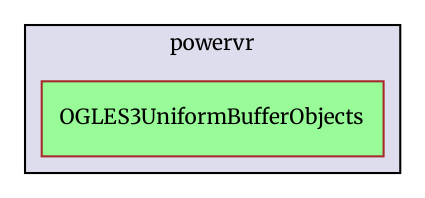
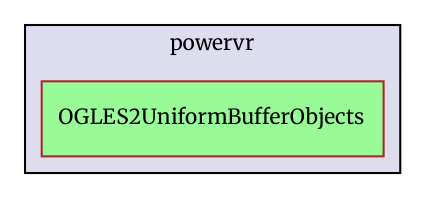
node "OGLES3UniformBufferObjects": label "OGLES3UniformBufferObjects" -> "OGLES2UniformBufferObjects"
